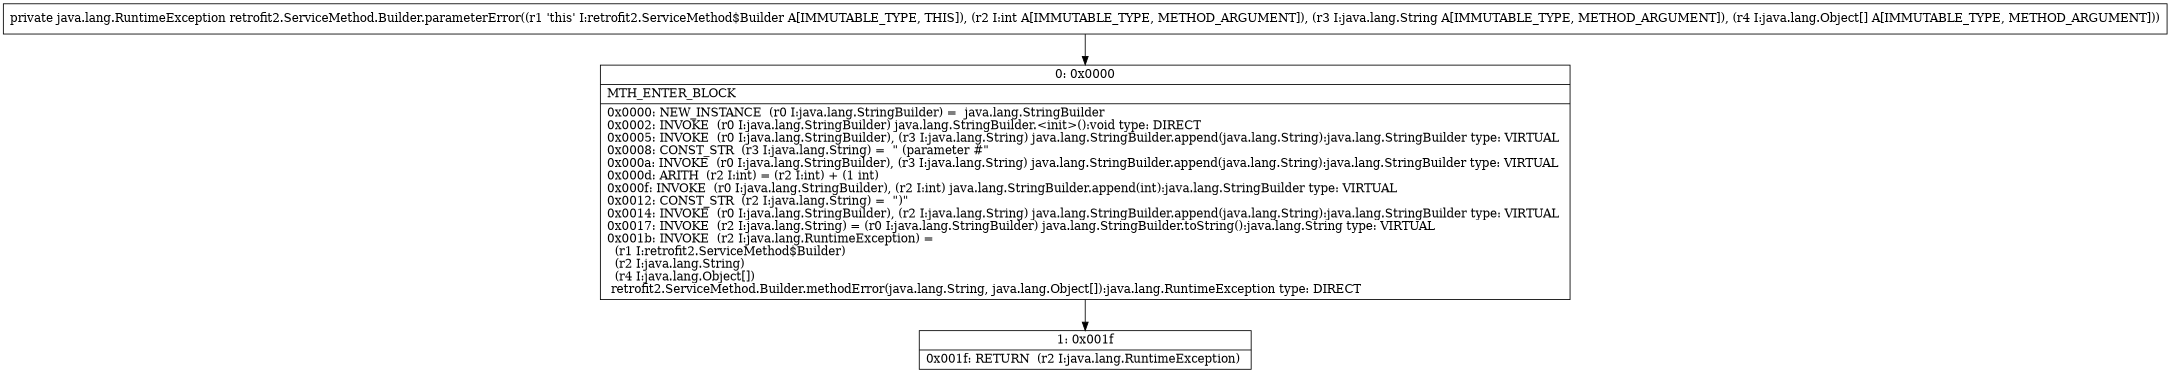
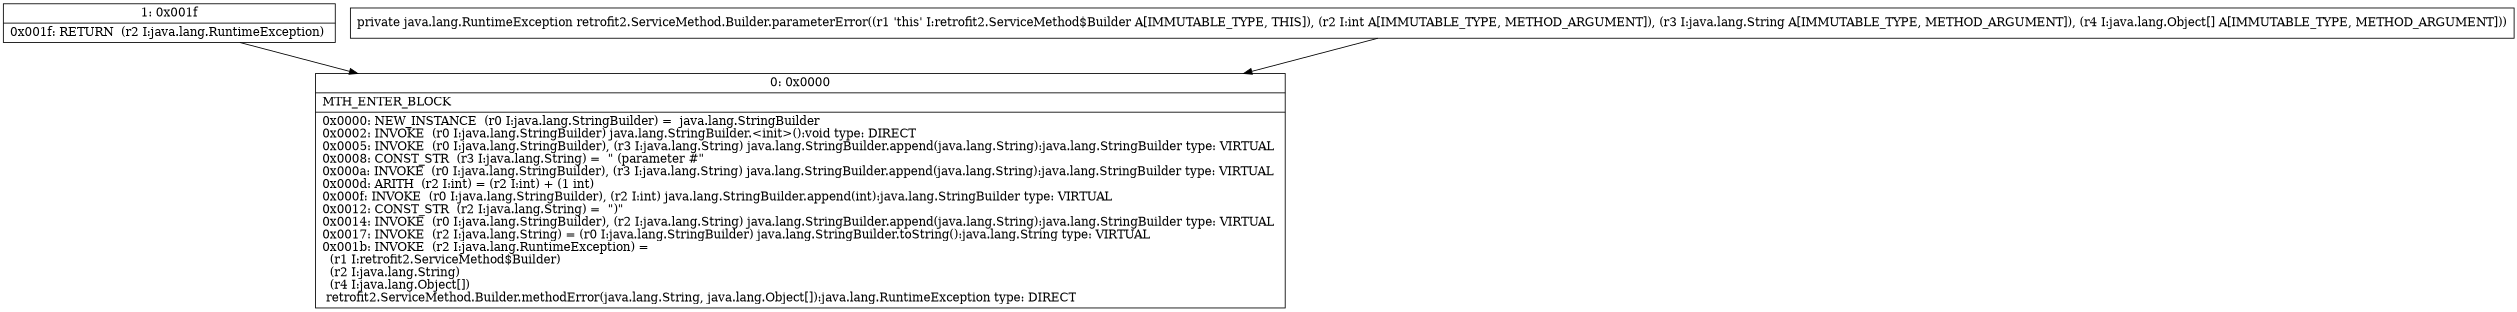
edge "0: 0x0000" -> "1: 0x001f": reversed
